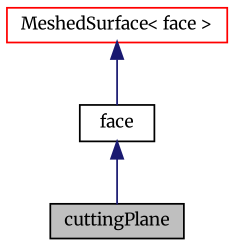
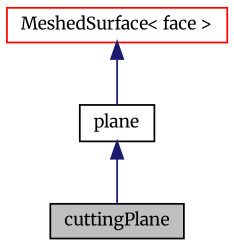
node "face": label "face" -> "plane"
